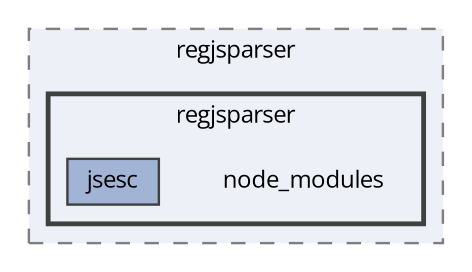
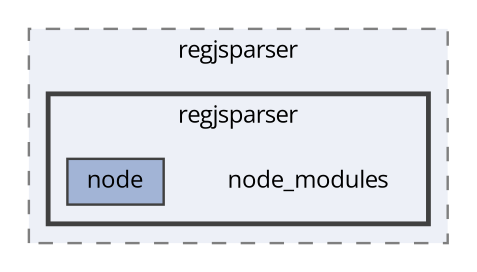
node "jsesc": label "jsesc" -> "node"
